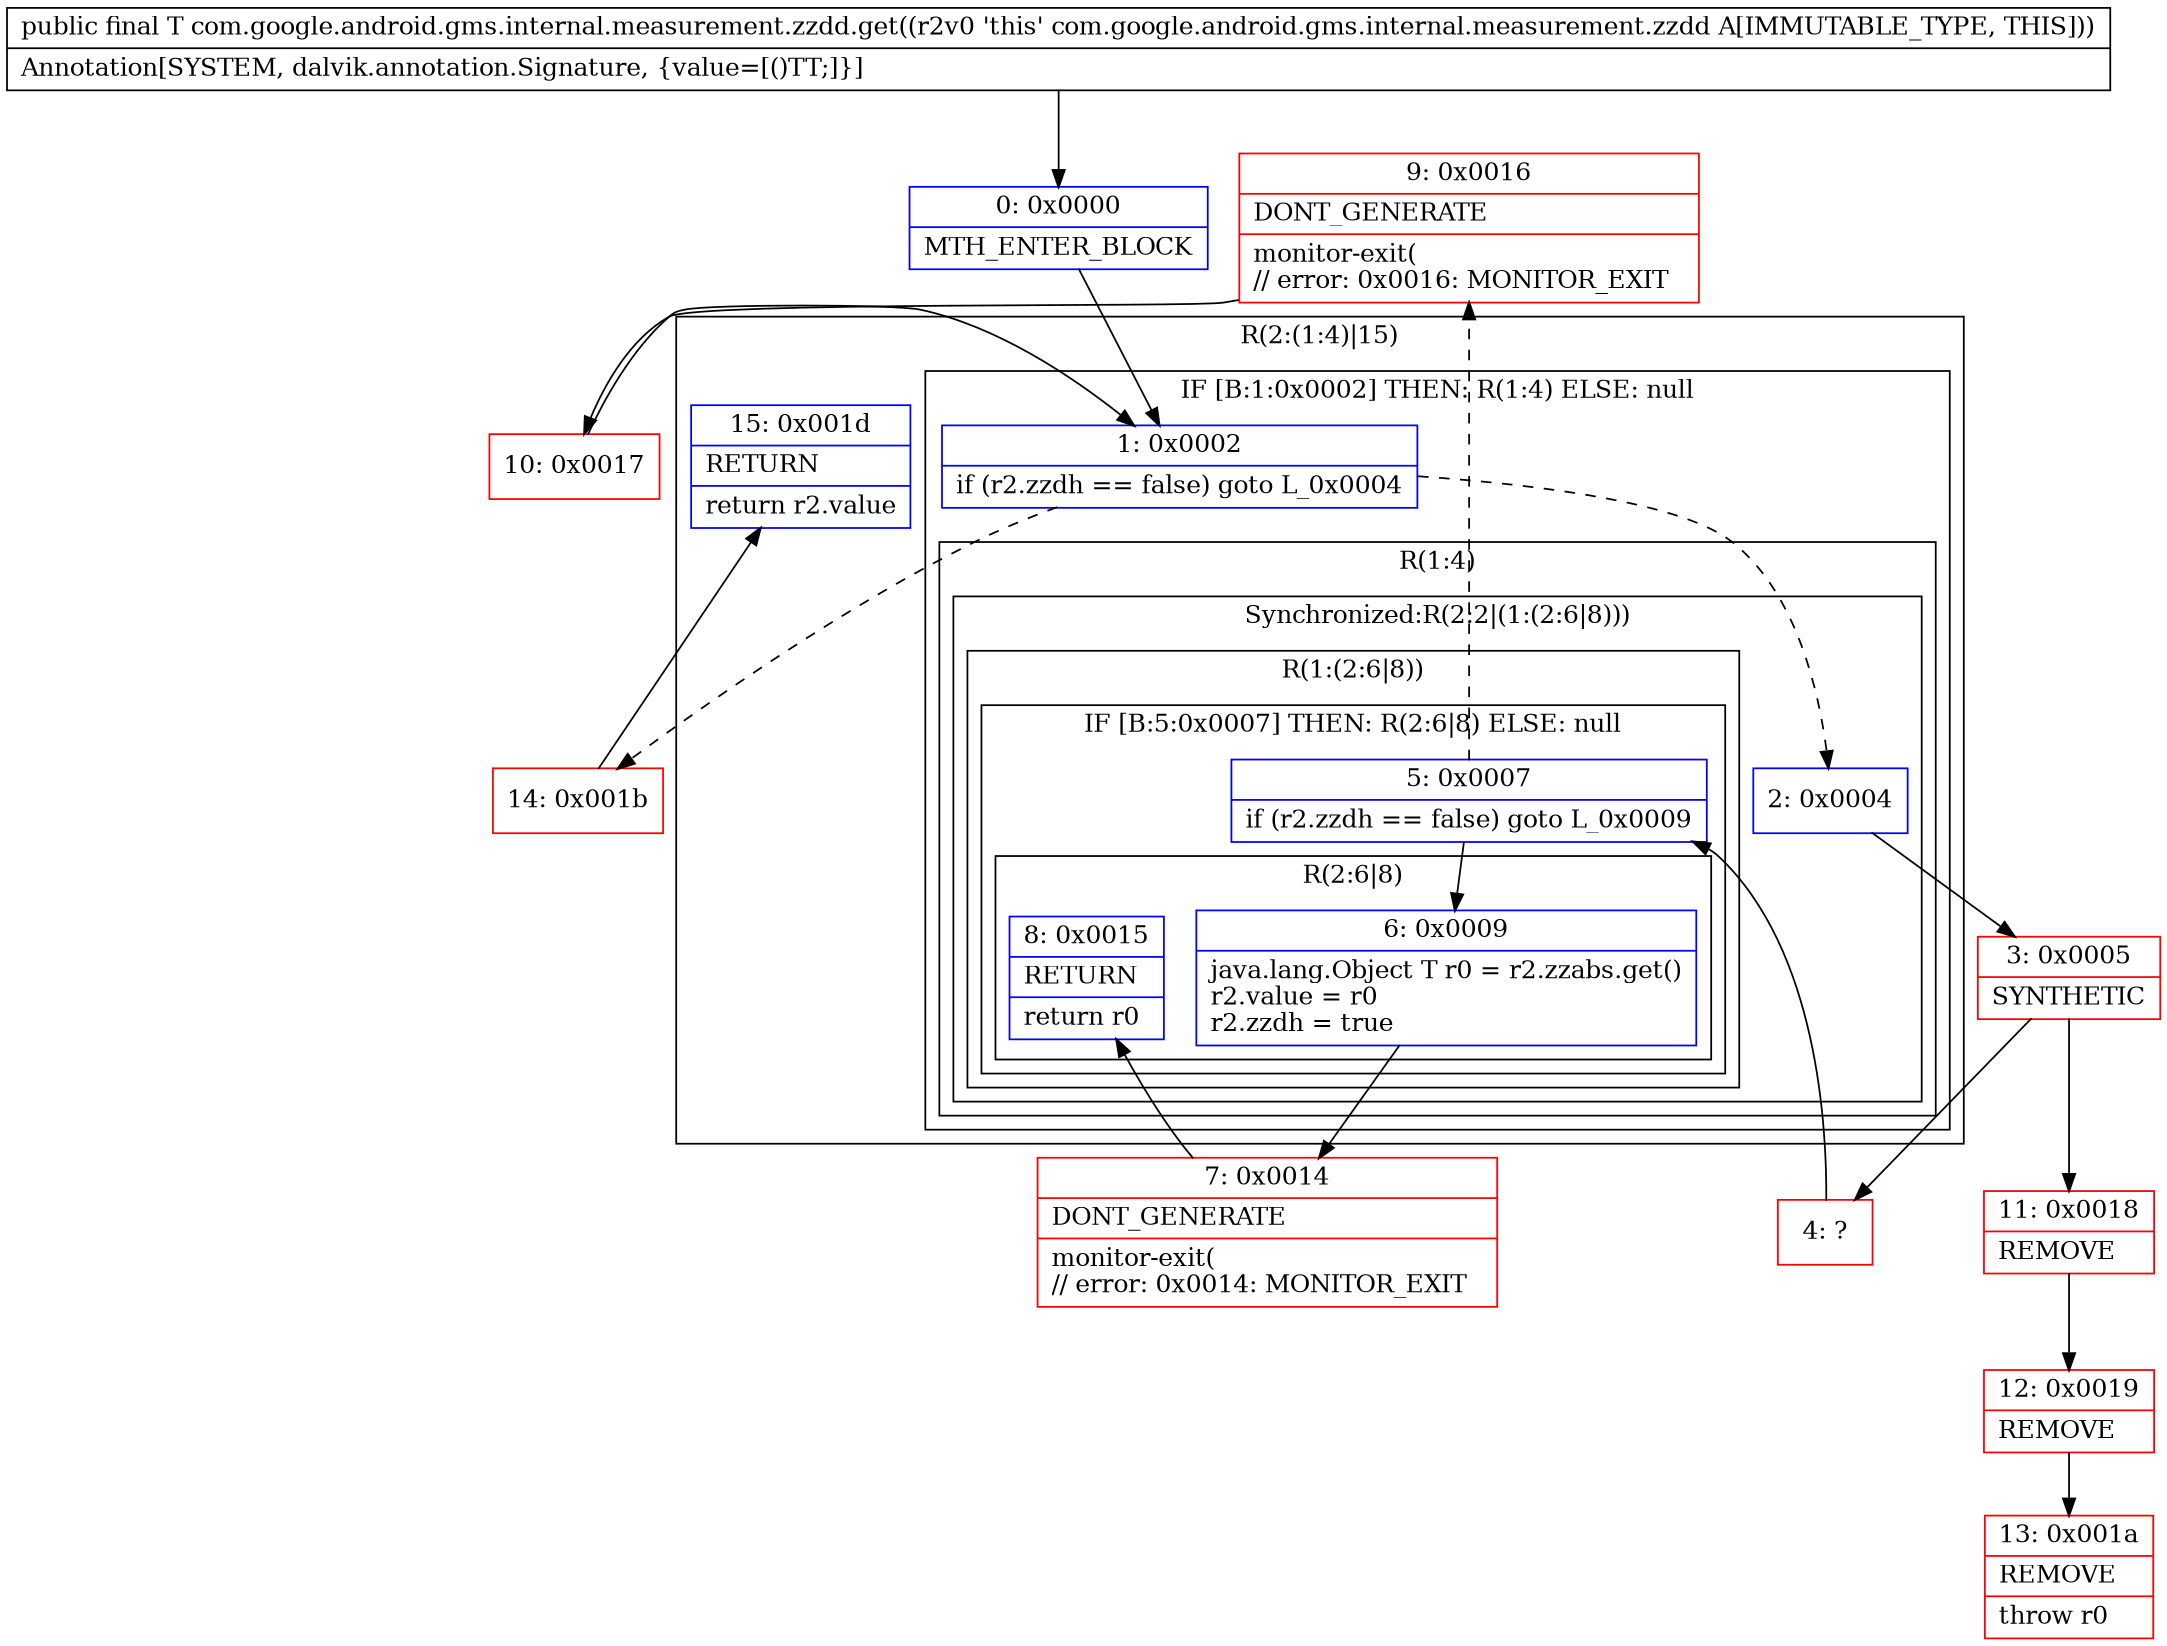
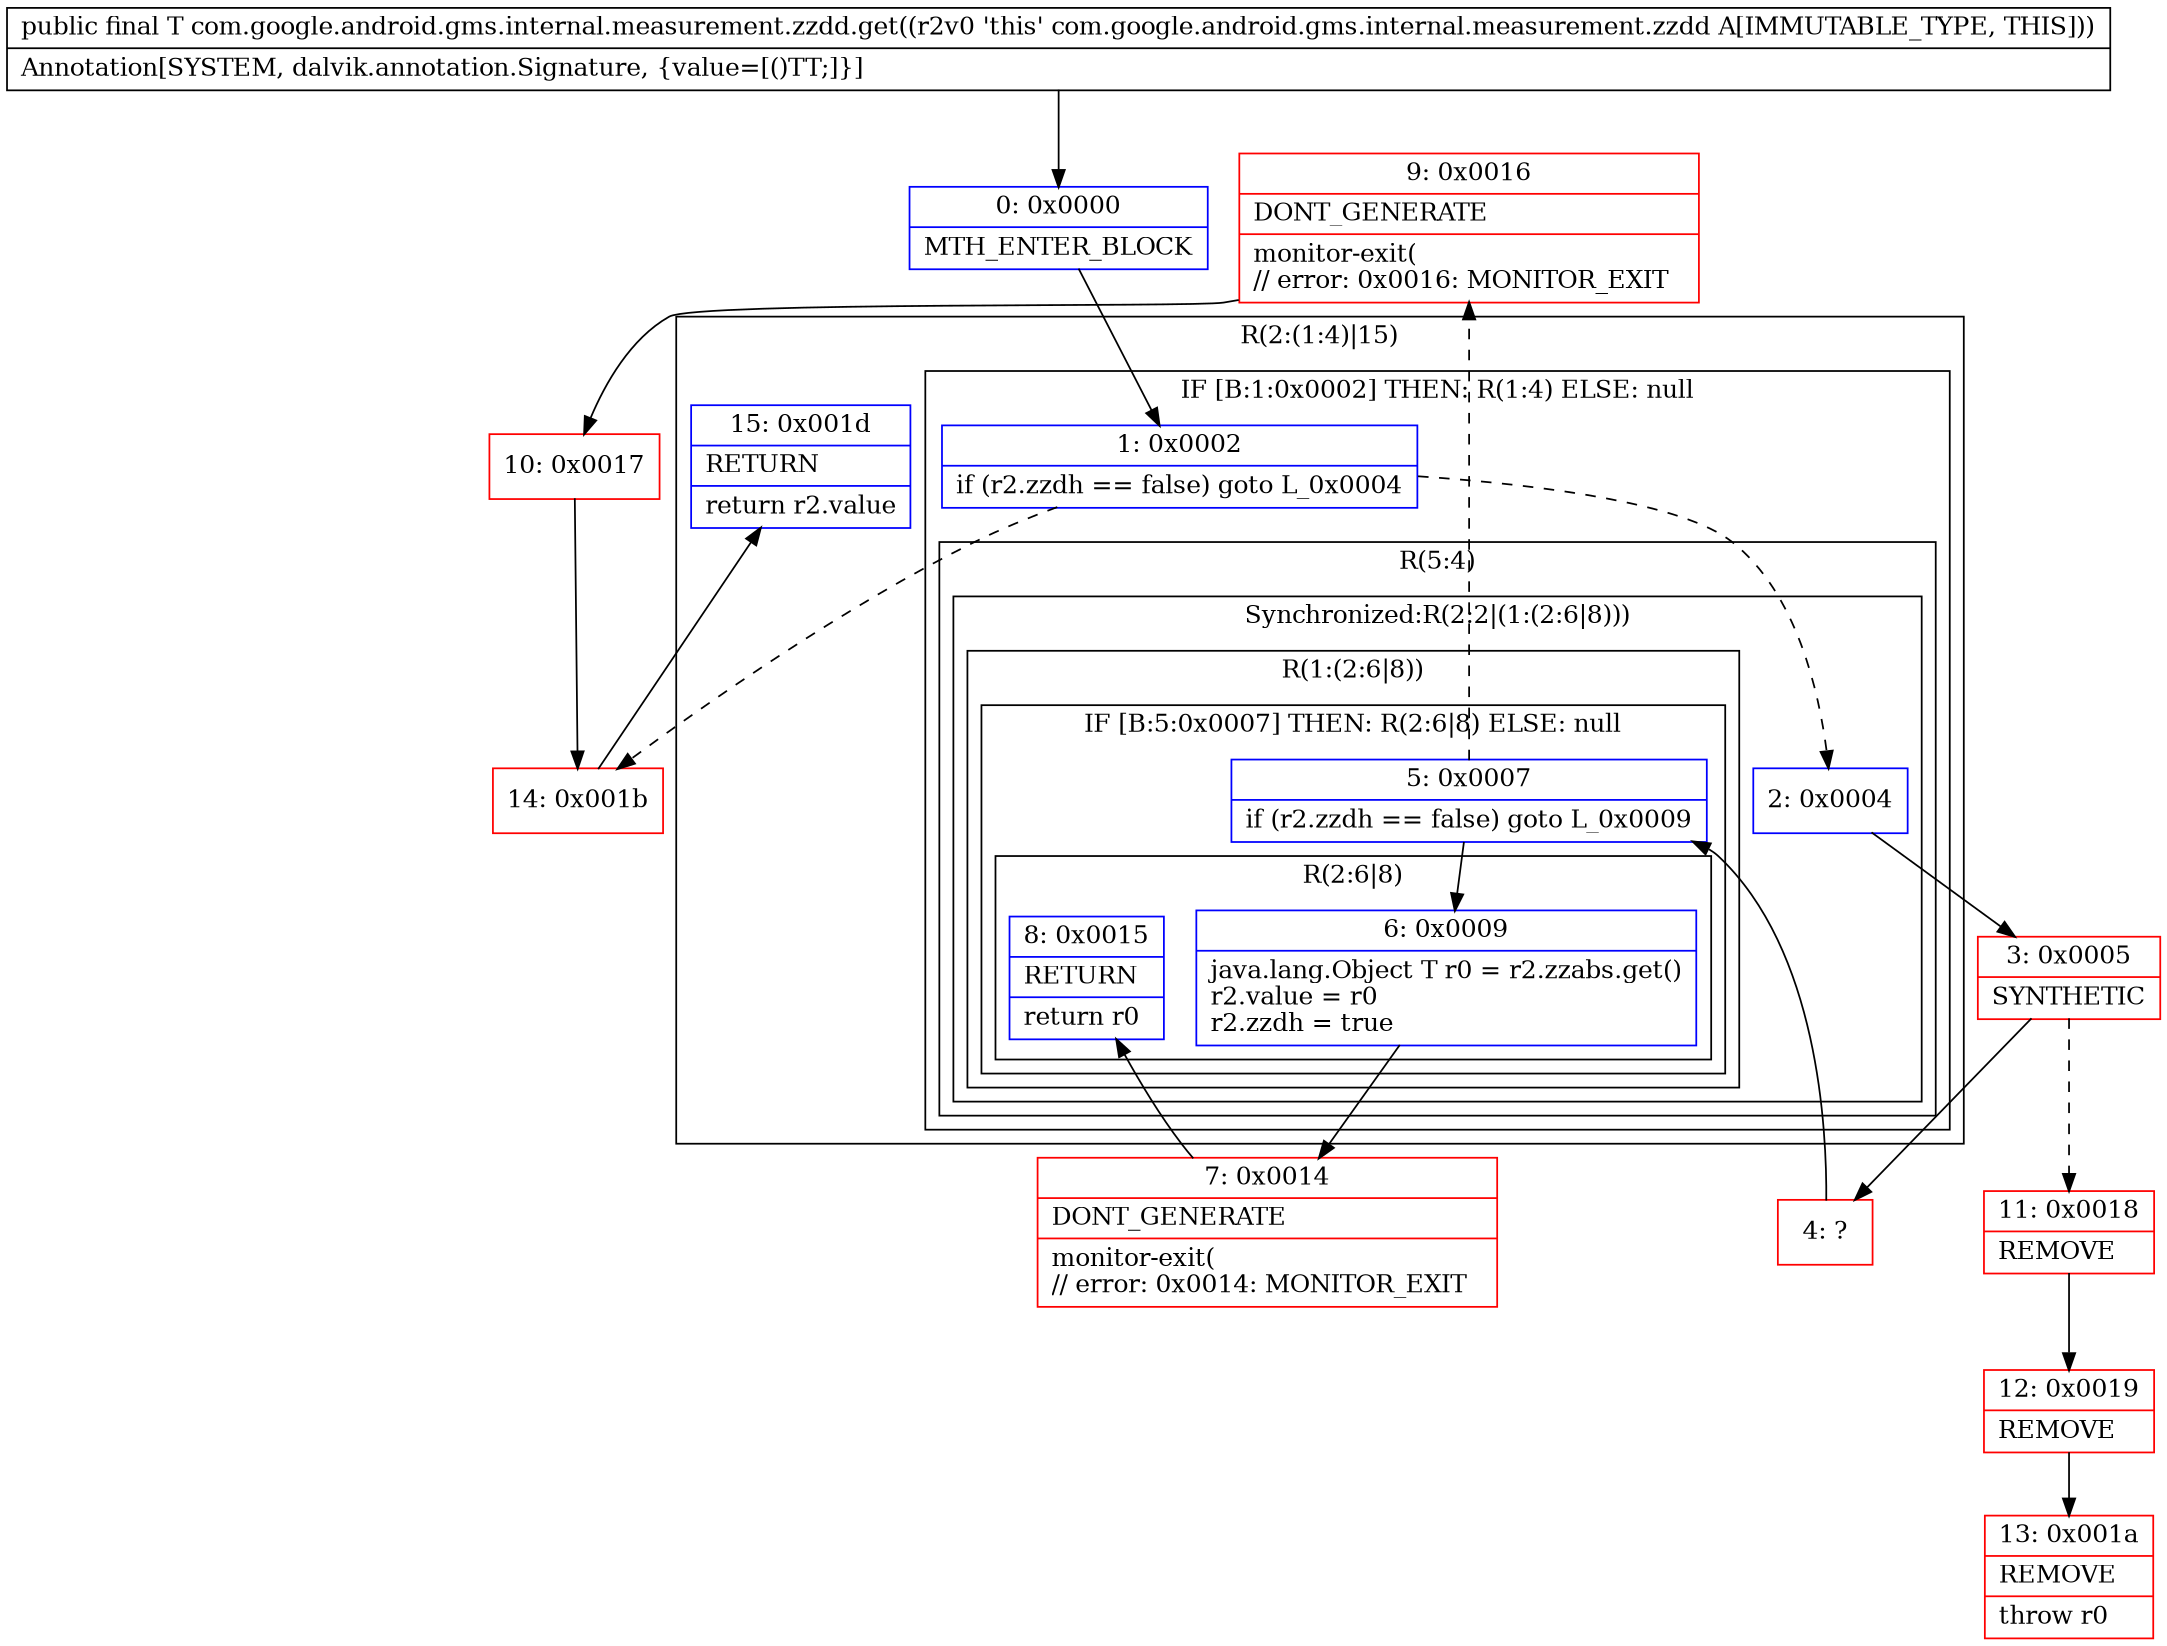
edge "10: 0x0017" -> "1: 0x0002": now "10: 0x0017" -> "14: 0x001b"
cluster "R(1:4)": label "R(1:4)" -> "R(5:4)"
edge "3: 0x0005" -> "11: 0x0018": style solid -> dashed
